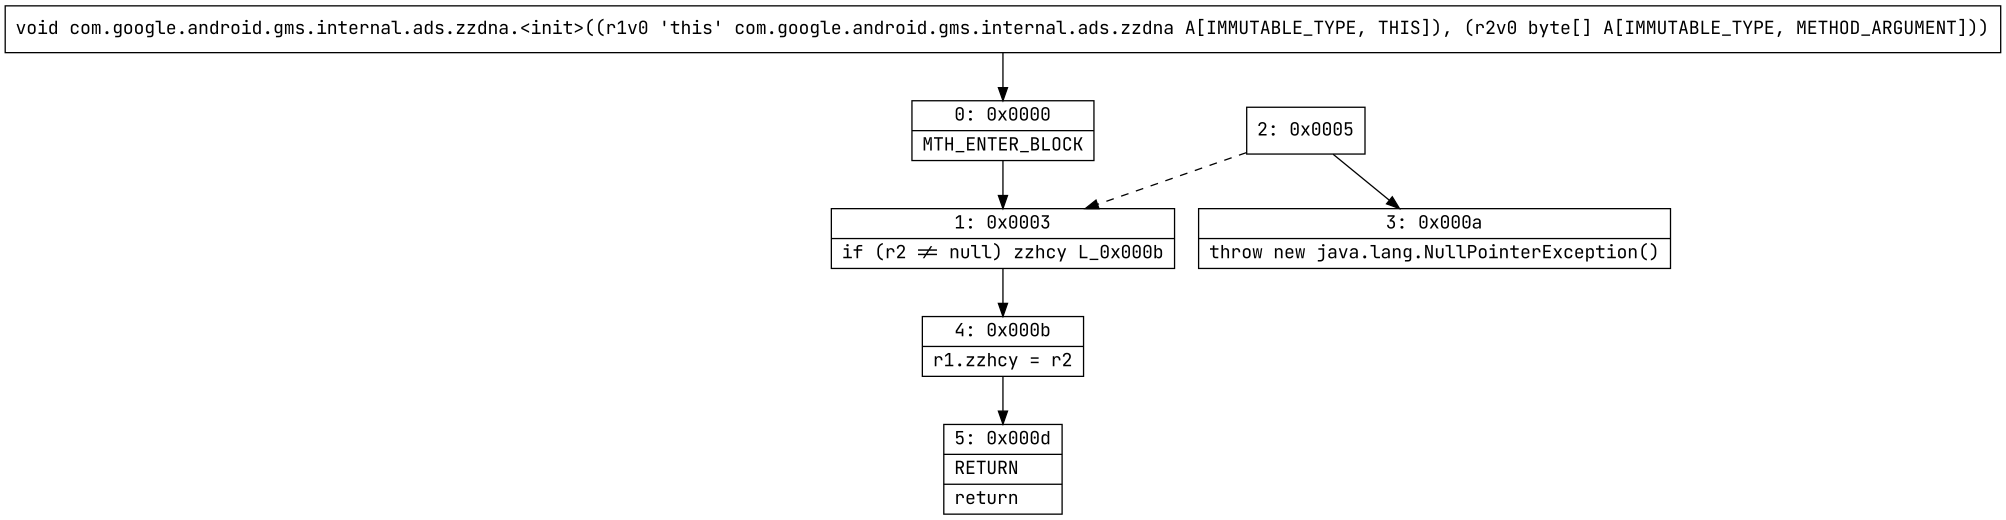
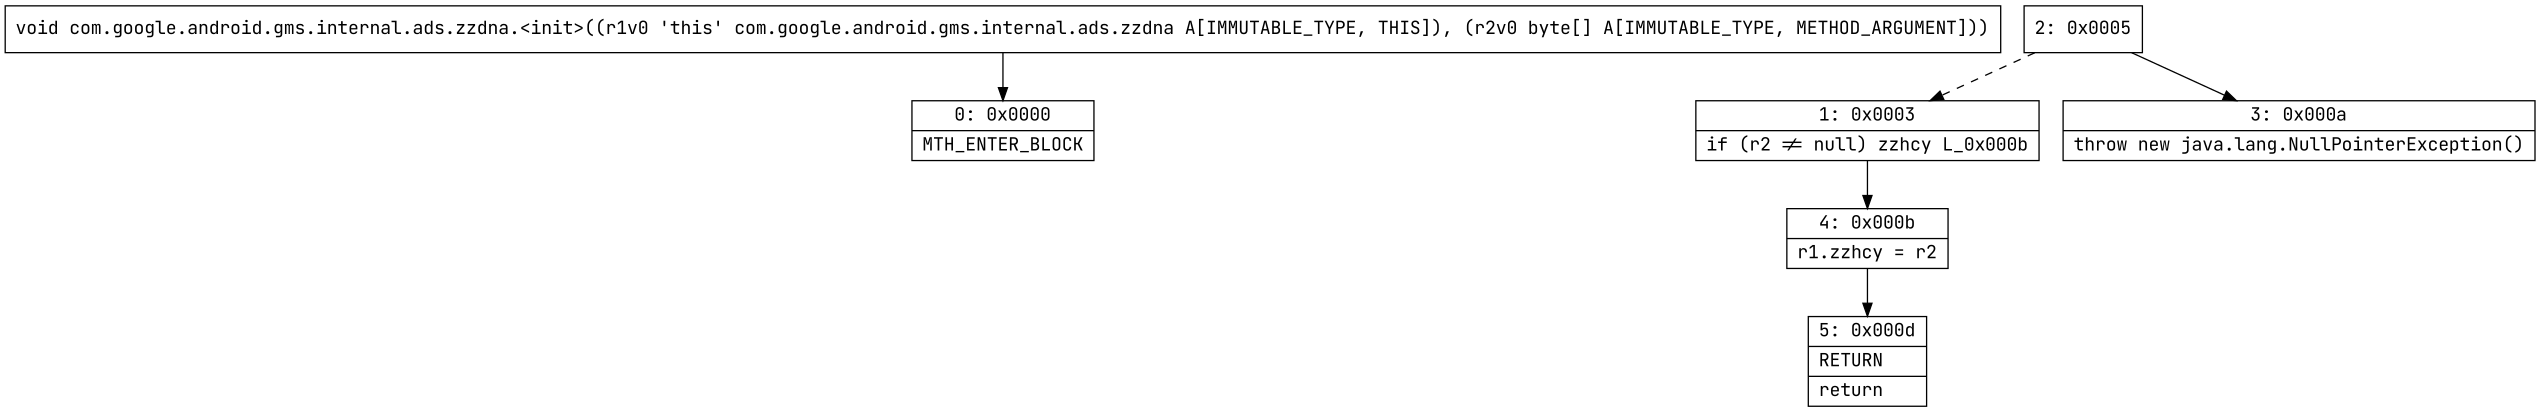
edge "0: 0x0000" -> "1: 0x0003": removed
